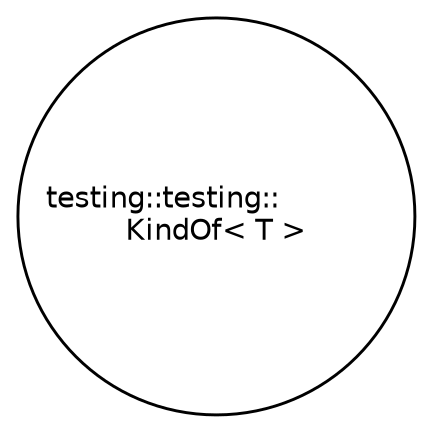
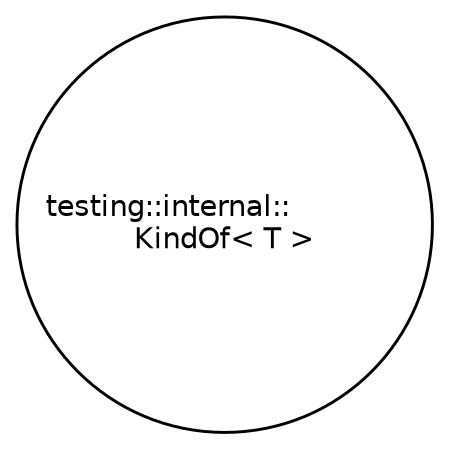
node "testing::testing:: KindOf< T >": label "testing::testing:: KindOf< T >" -> "testing::internal:: KindOf< T >"
